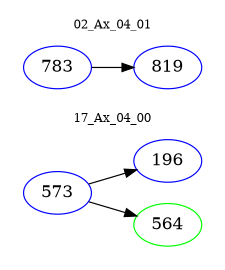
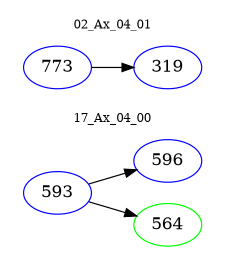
node "783": label "783" -> "773"
node "819": label "819" -> "319"
node "196": label "196" -> "596"
node "573": label "573" -> "593"
